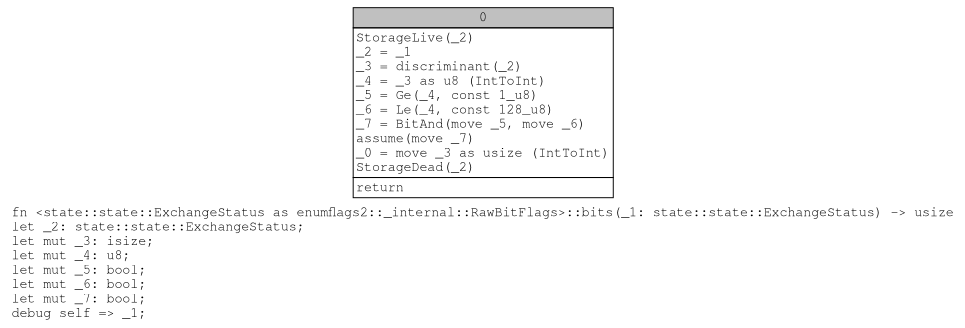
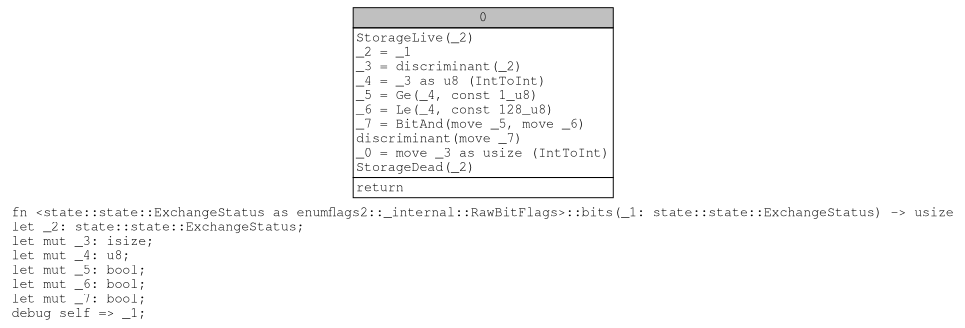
node "0": text "assume(move _7)" -> "discriminant(move _7)"
